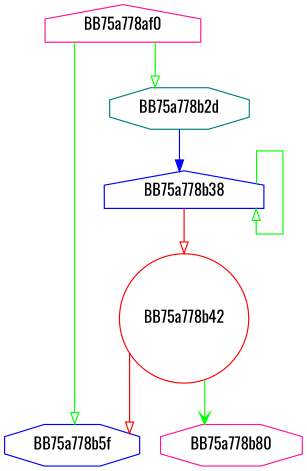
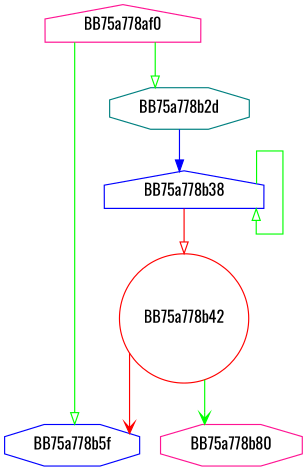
edge "BB75a778b42" -> "BB75a778b5f": arrowhead onormal -> vee
